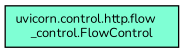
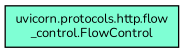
node "uvicorn.control.http.flow _control.FlowControl": label "uvicorn.control.http.flow _control.FlowControl" -> "uvicorn.protocols.http.flow _control.FlowControl"
